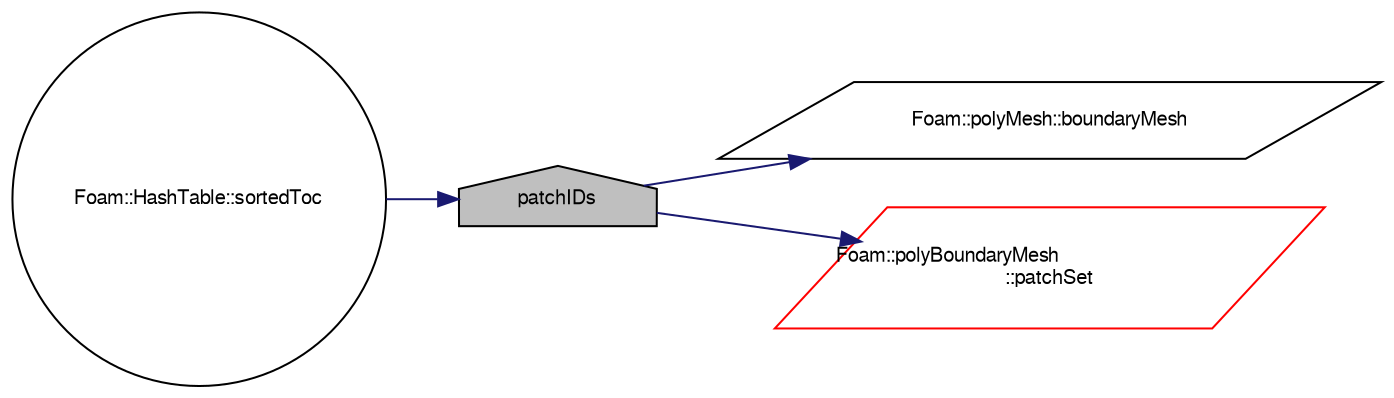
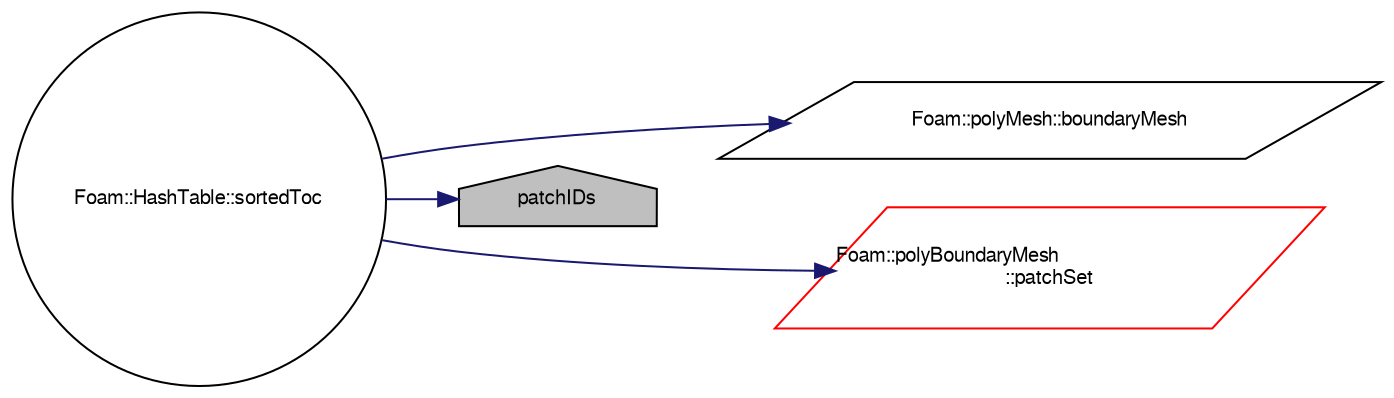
edge "patchIDs" -> "Foam::polyMesh::boundaryMesh": now "Foam::HashTable::sortedToc" -> "Foam::polyMesh::boundaryMesh"
edge "patchIDs" -> "Foam::polyBoundaryMesh ::patchSet": now "Foam::HashTable::sortedToc" -> "Foam::polyBoundaryMesh ::patchSet"
